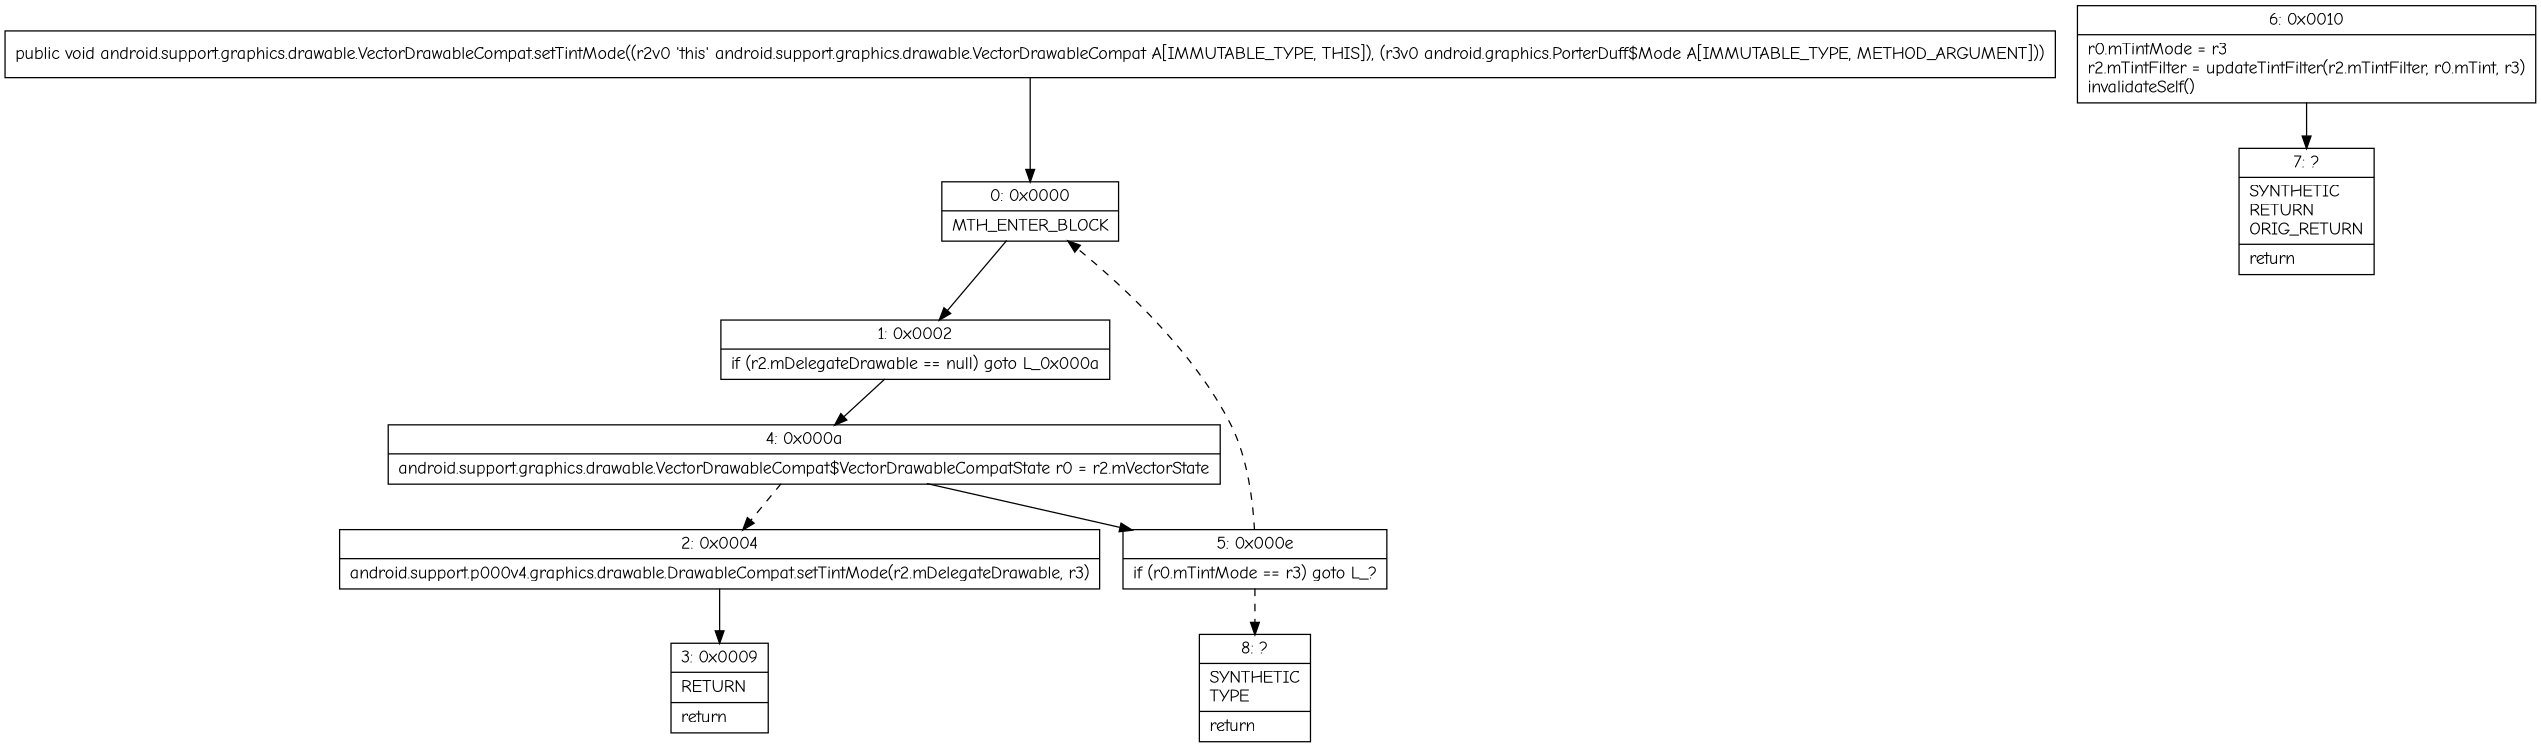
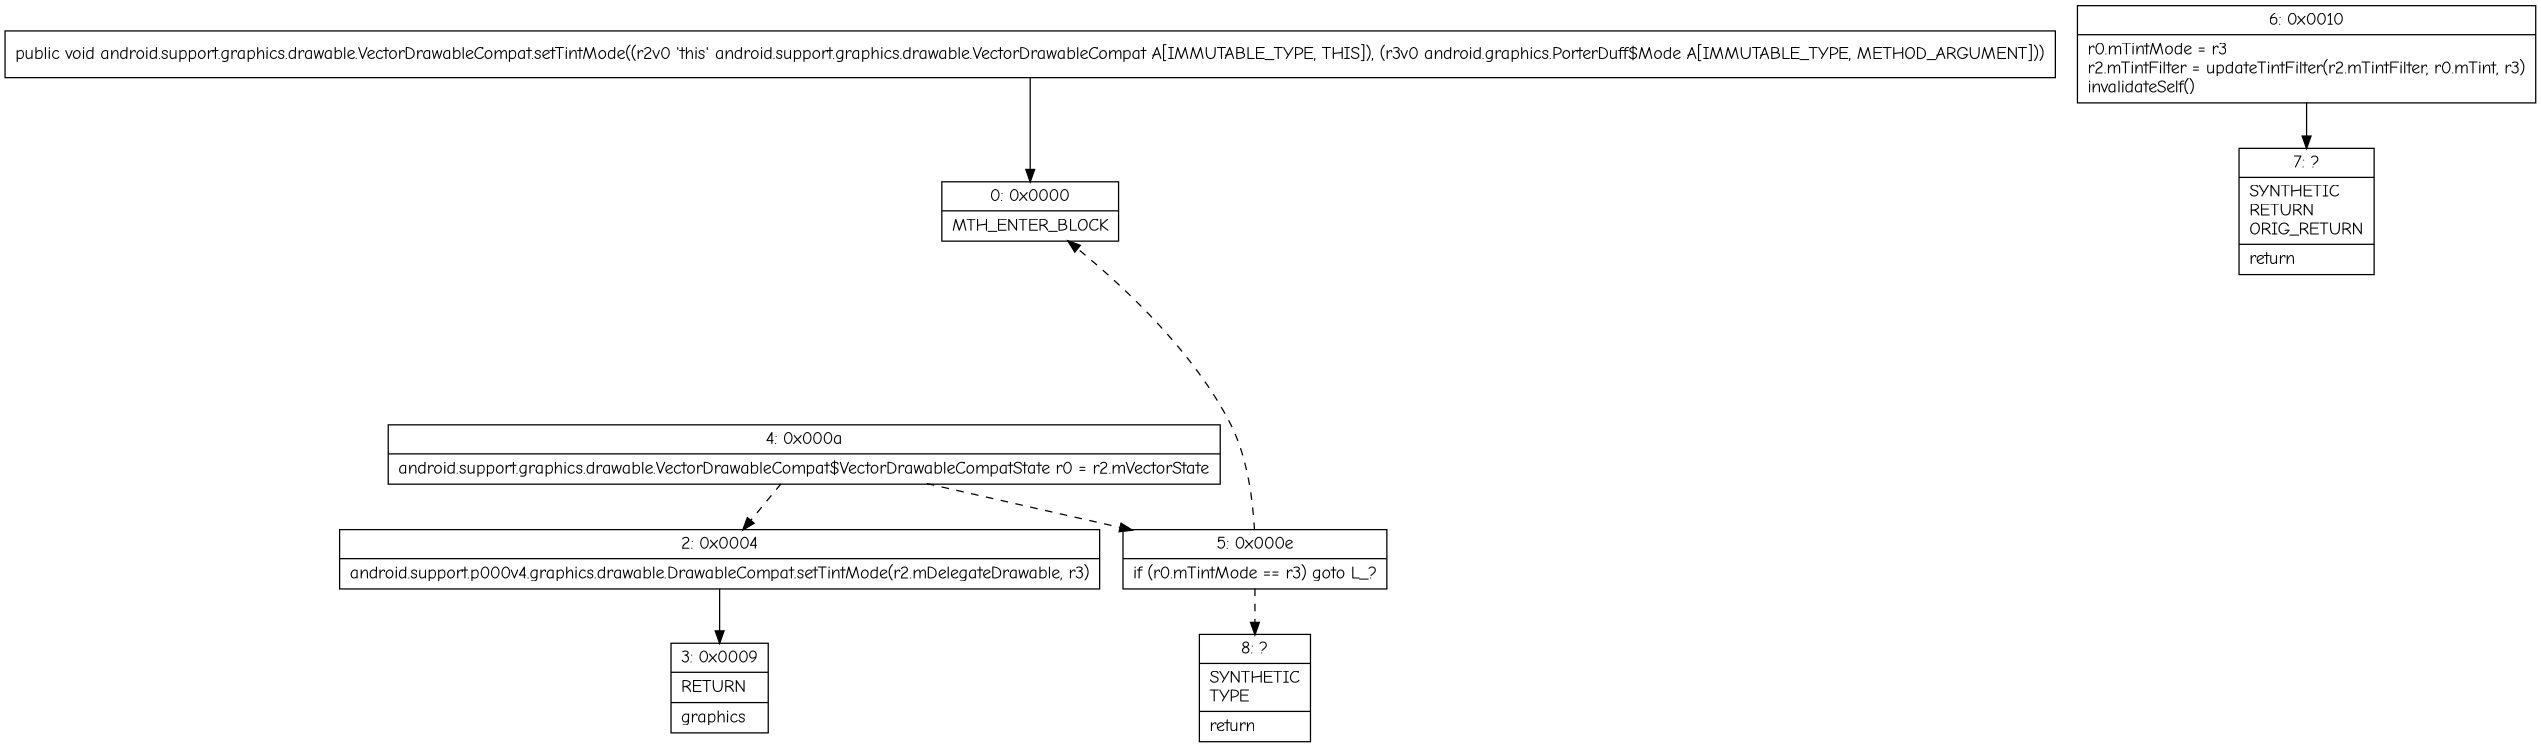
node "1: 0x0002": removed
edge "4: 0x000a" -> "5: 0x000e": style solid -> dashed
node "3: 0x0009": text "return" -> "graphics"
